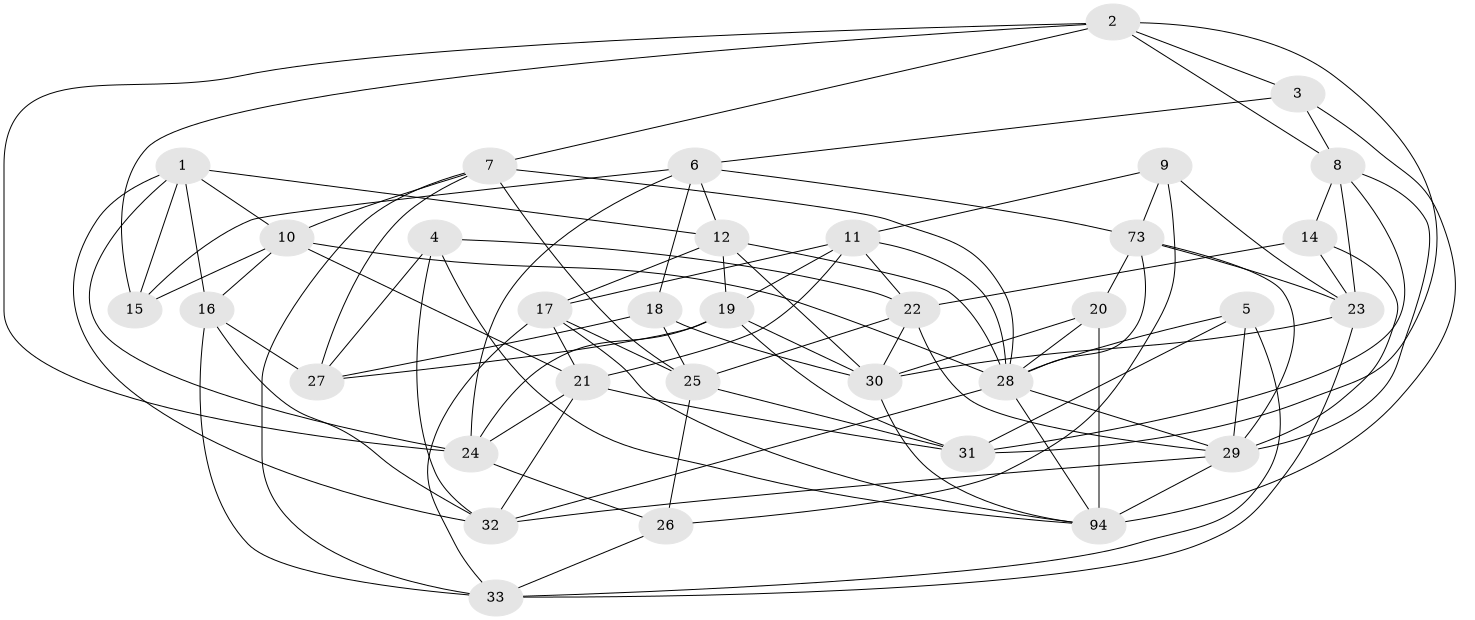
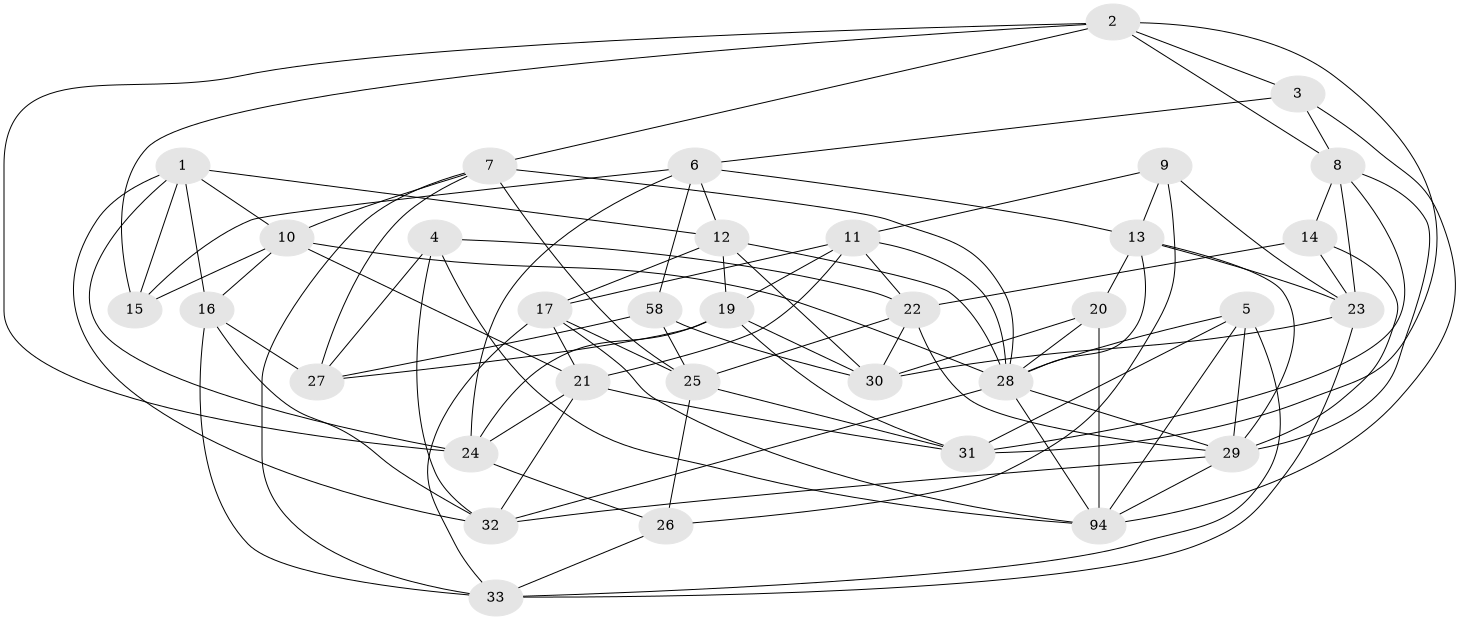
node "73": label "73" -> "13"
node "18": label "18" -> "58"
edge "30" -- "94": now "5" -- "94"
